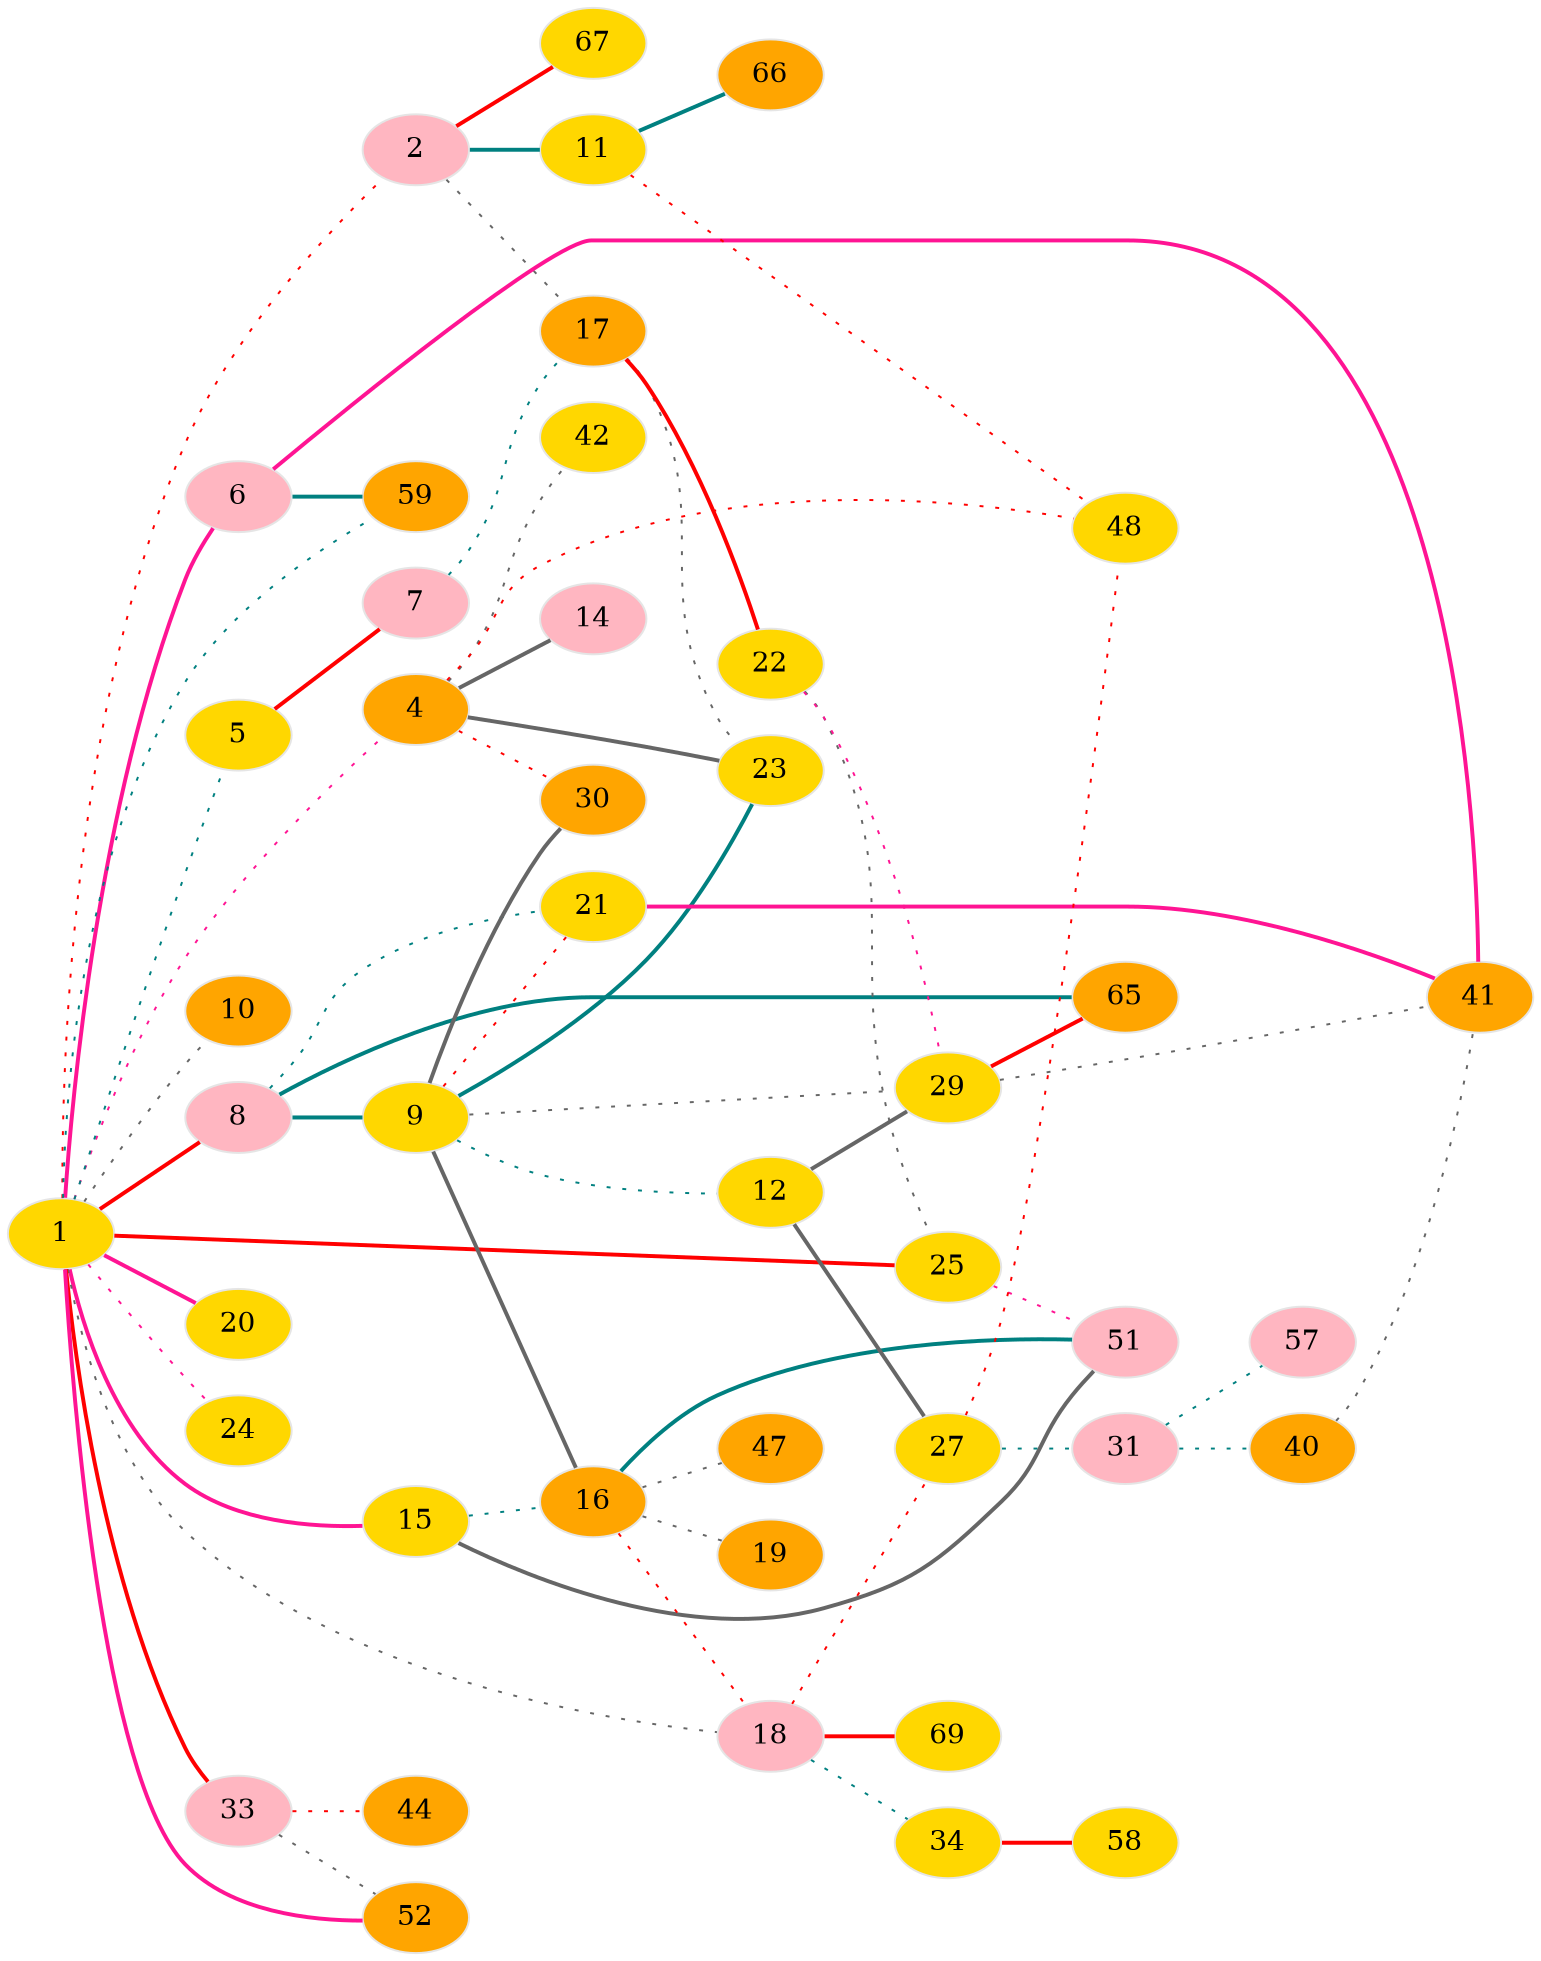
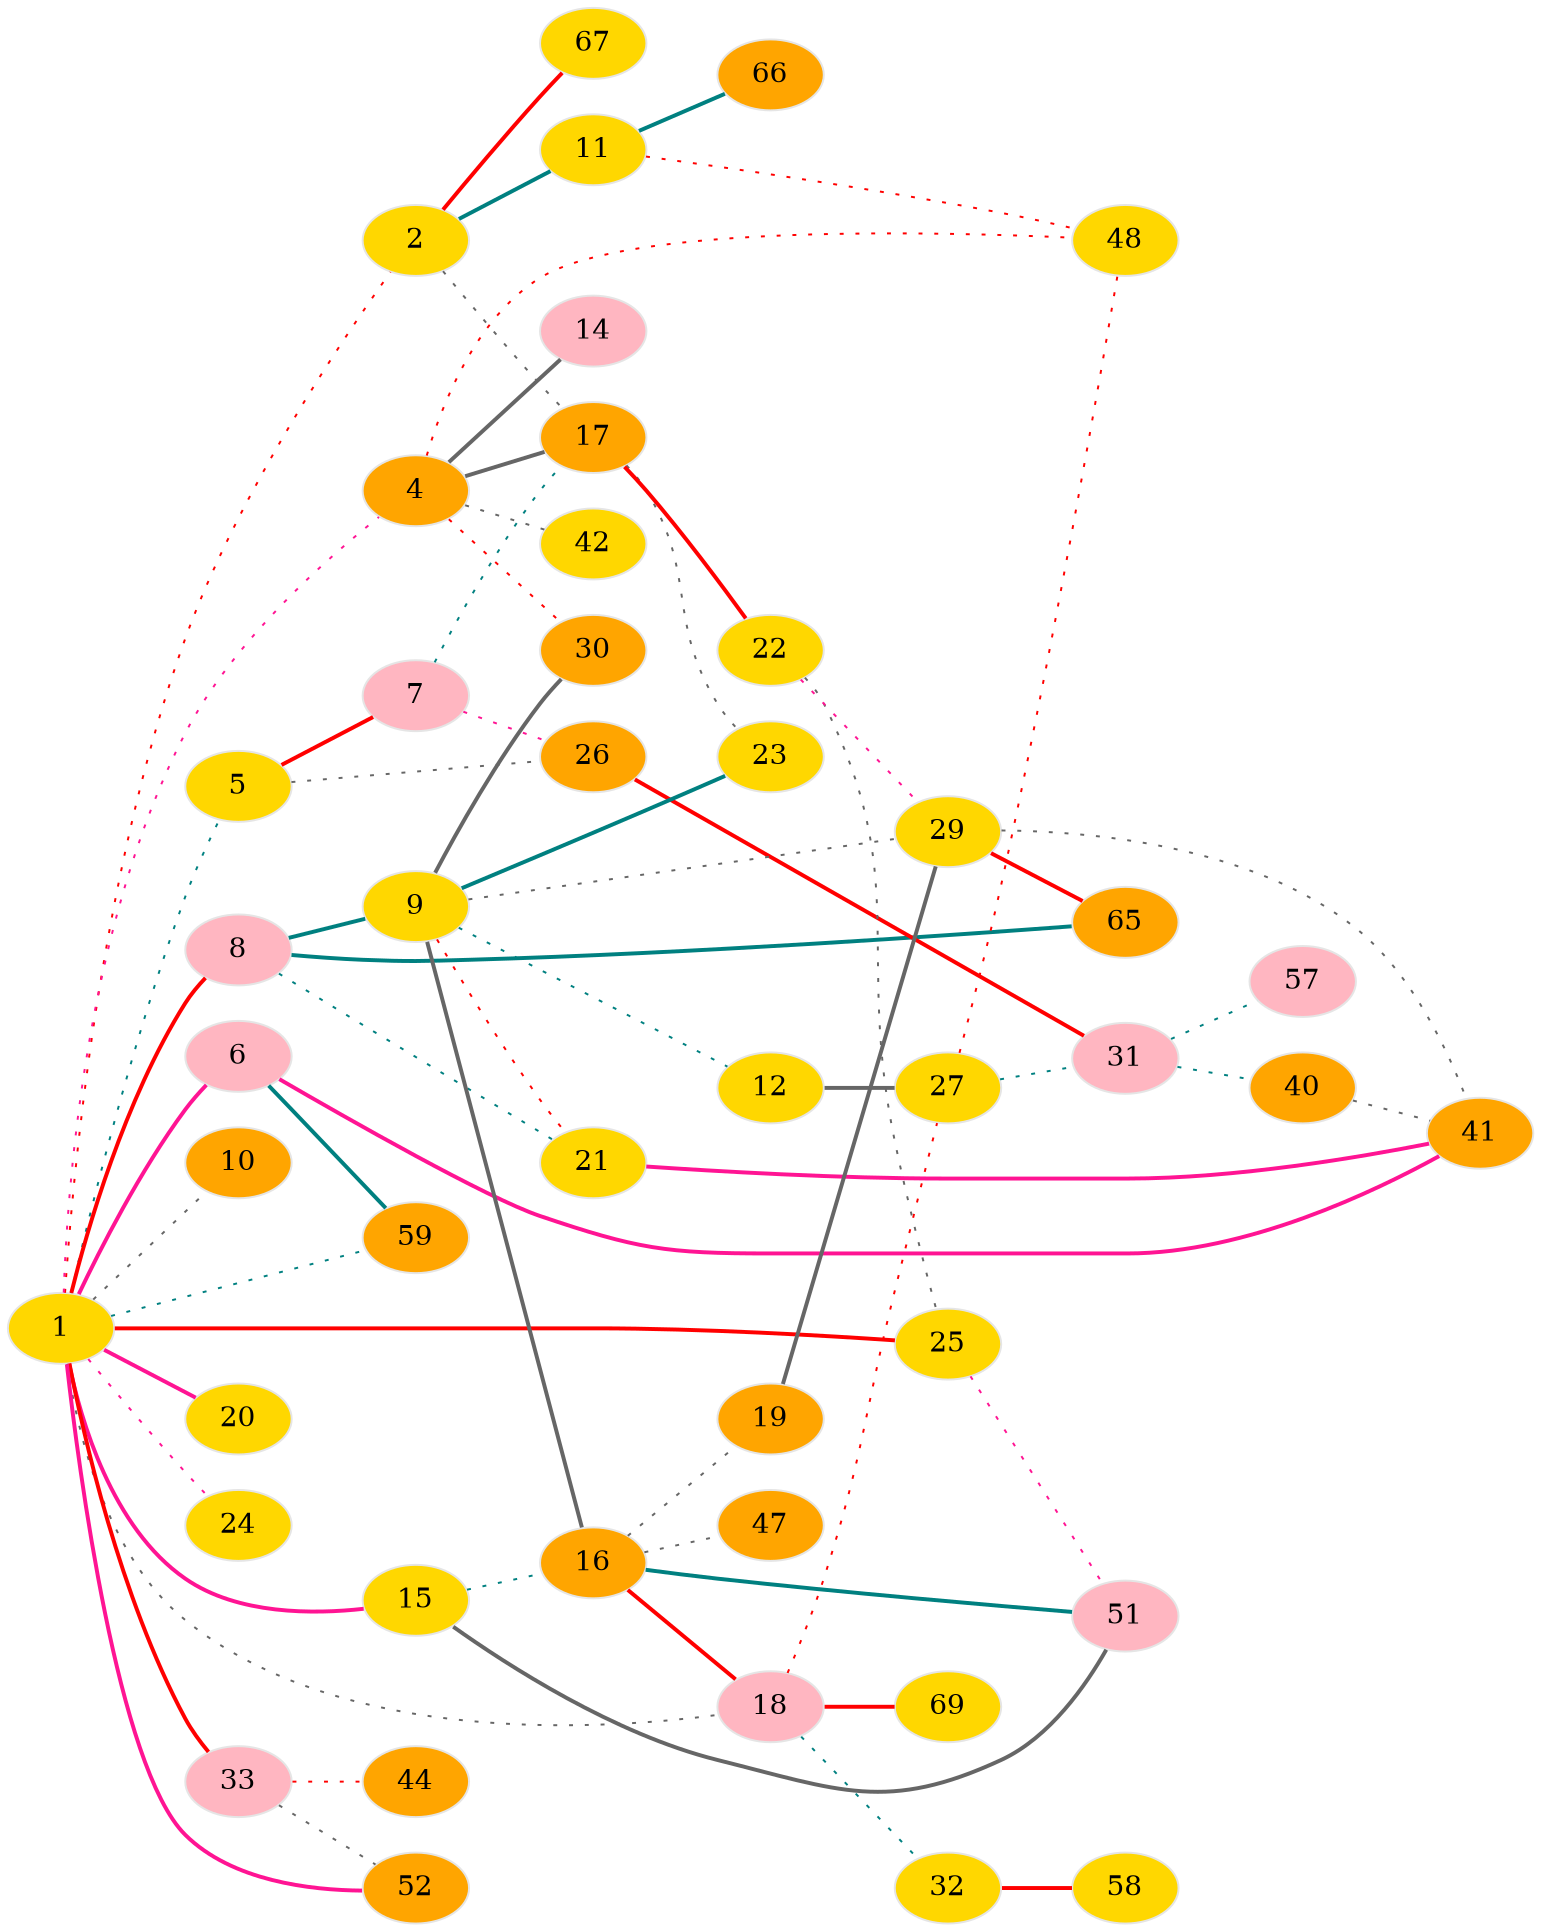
node "2": fillcolor lightpink -> gold
edge "4" -- "23": now "4" -- "17"
node "26": added
edge "29" -- "12": now "29" -- "19"
edge "16" -- "18": style dotted -> bold
node "34": label "34" -> "32"
